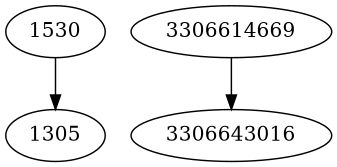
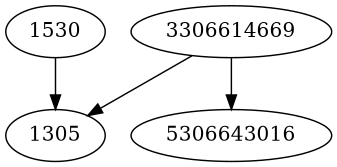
edge "3306614669" -> "1305": added
node "3306643016": label "3306643016" -> "5306643016"
